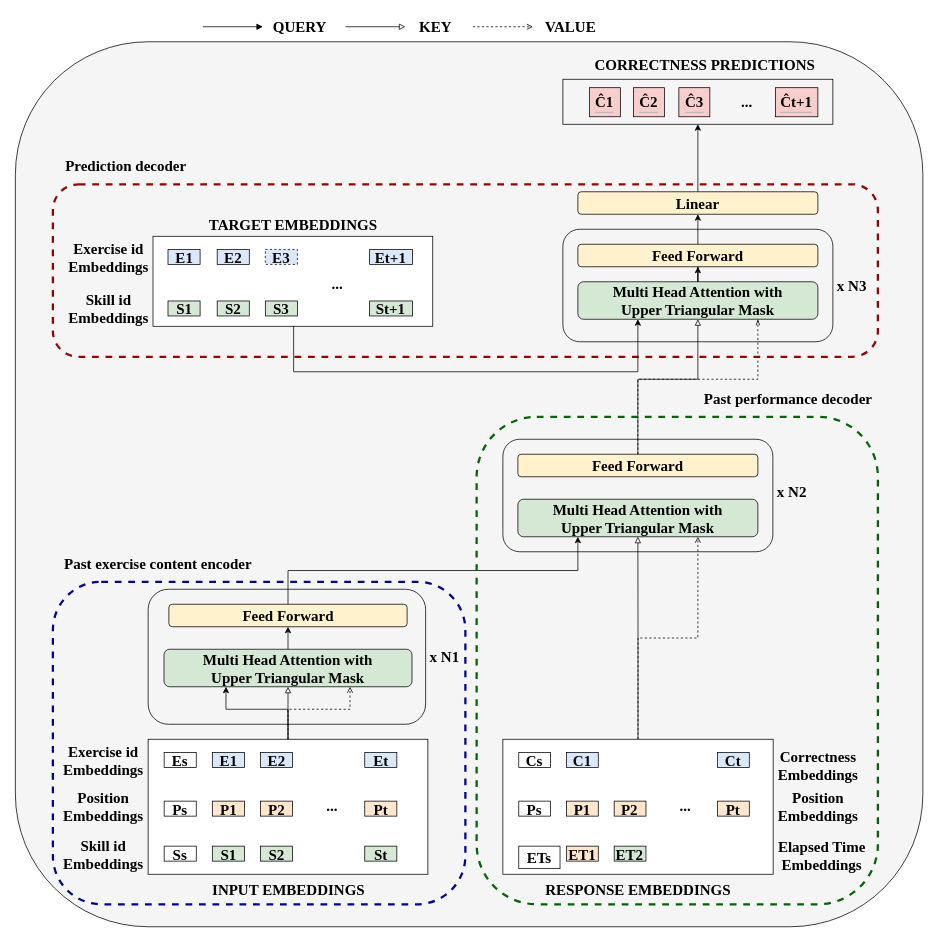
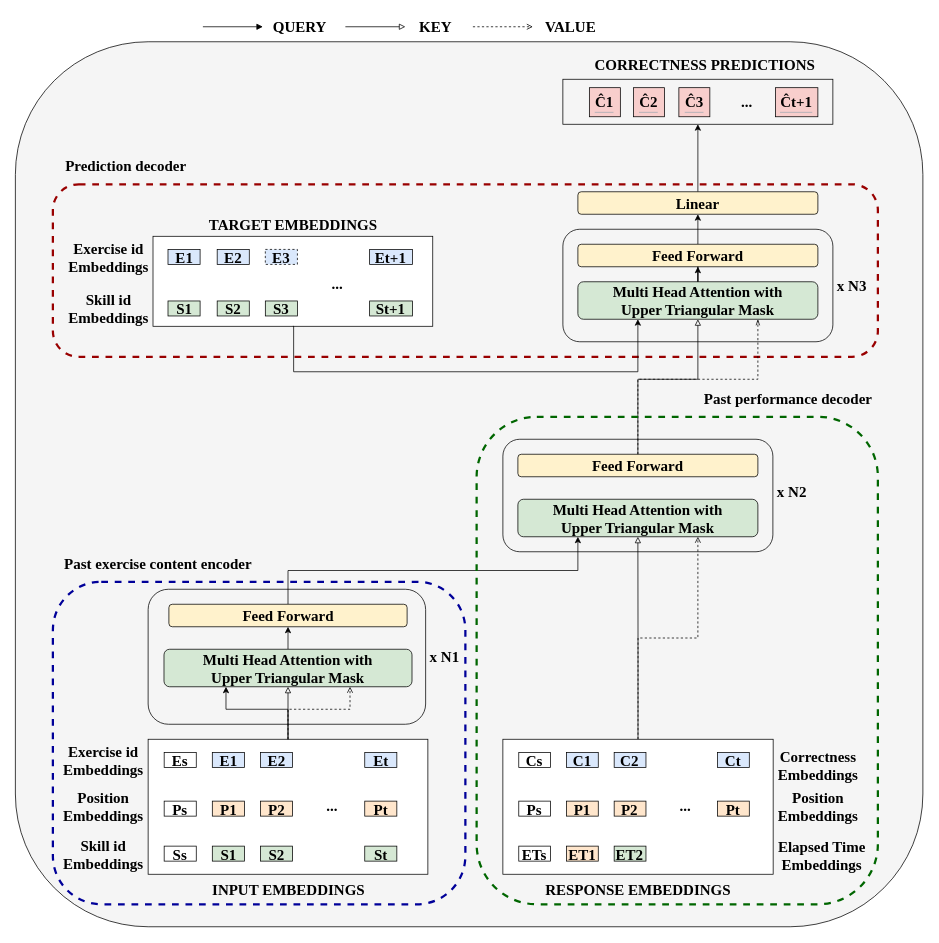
node "C2": added
node "ETs": size 41x23 -> 32x15
